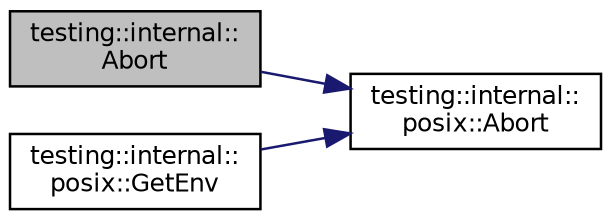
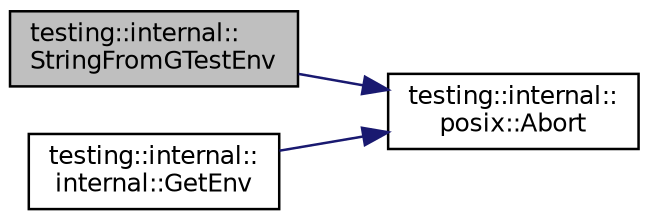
node "testing::internal:: Abort": label "testing::internal:: Abort" -> "testing::internal:: StringFromGTestEnv"
node "testing::internal:: posix::GetEnv": label "testing::internal:: posix::GetEnv" -> "testing::internal:: internal::GetEnv"
